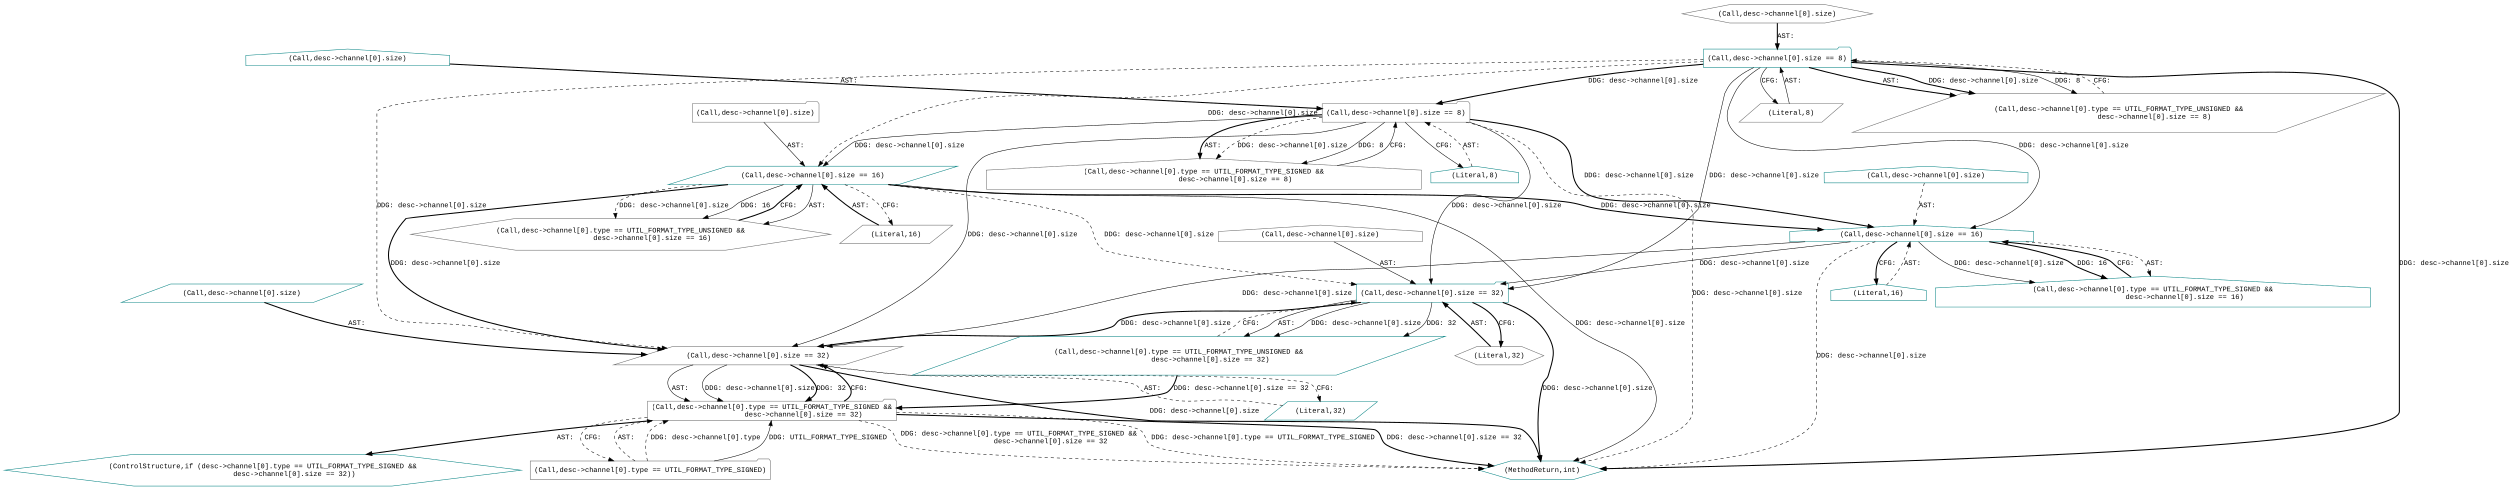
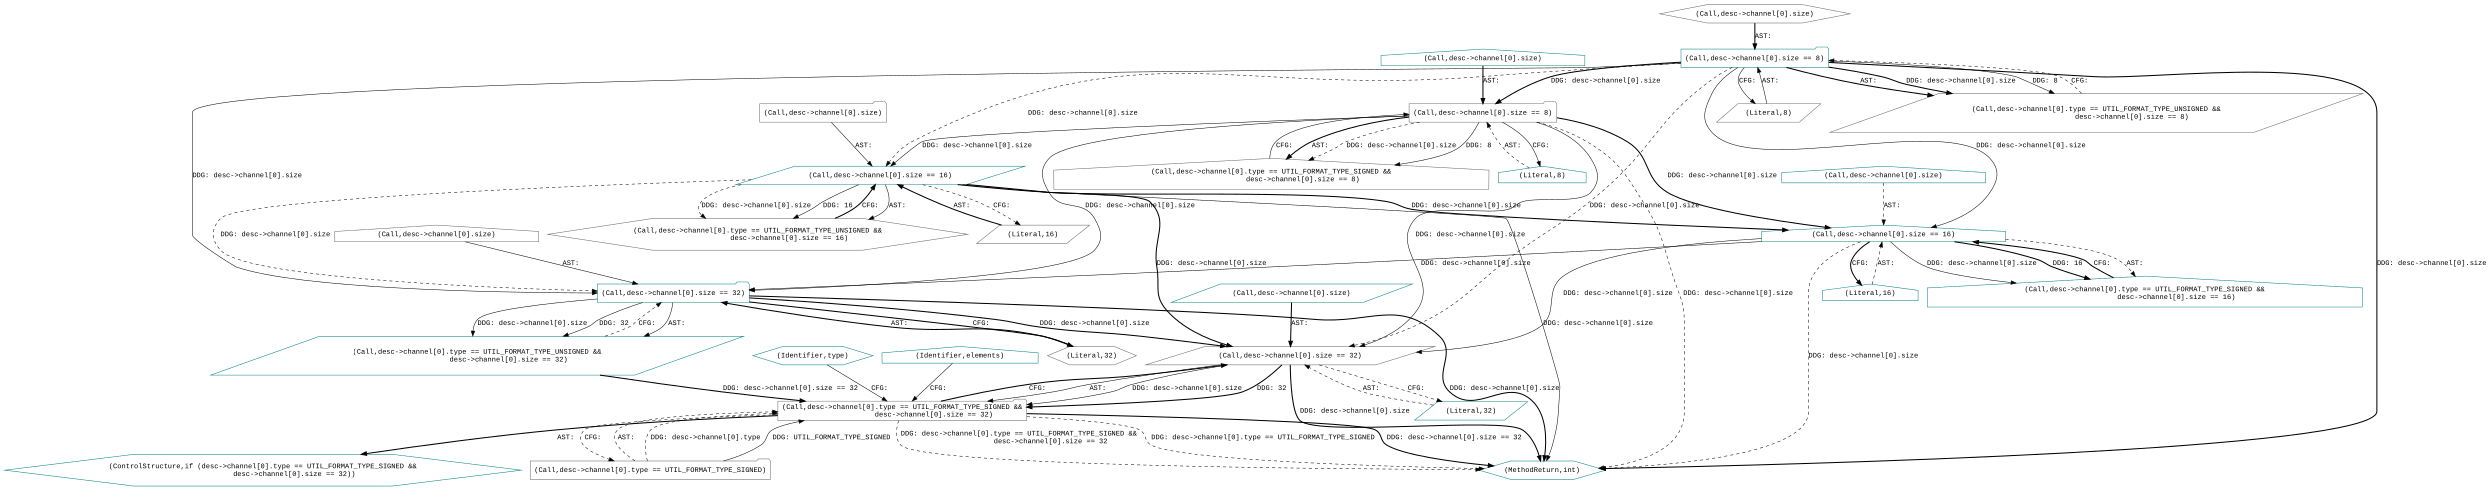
node "(Identifier,type)": added
node "(Identifier,elements)": added
